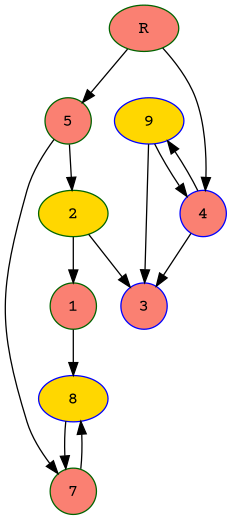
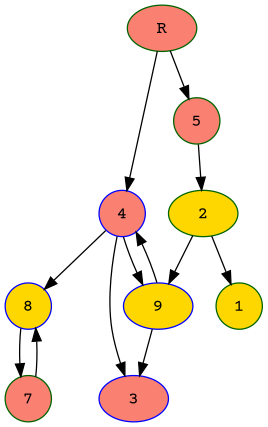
edge "2" -> "3": now "2" -> "9"
edge "5" -> "7": removed
node "1": fillcolor salmon -> gold
node "3": shape circle -> ellipse
edge "1" -> "8": now "4" -> "8"
node "8": shape ellipse -> circle
